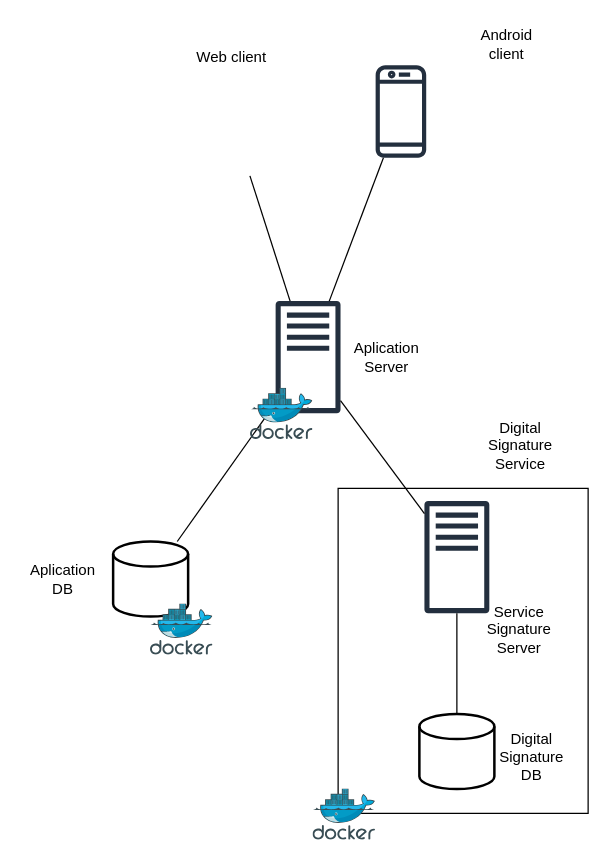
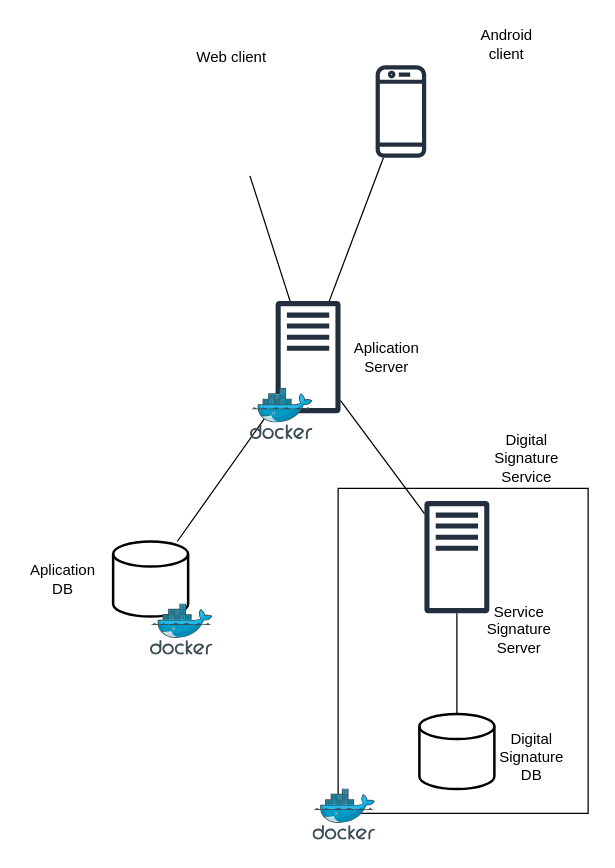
node "Digital Signature Service": moved (521, 446) -> (527, 458)
